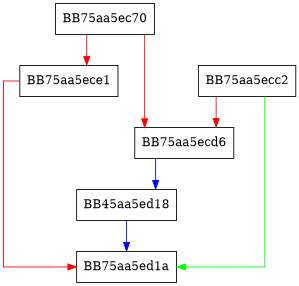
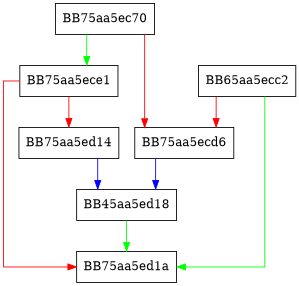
edge "BB75aa5ec70" -> "BB75aa5ece1": color red -> green
node "BB75aa5ecc2": label "BB75aa5ecc2" -> "BB65aa5ecc2"
node "BB75aa5ed14": added
edge "BB45aa5ed18" -> "BB75aa5ed1a": color blue -> green
